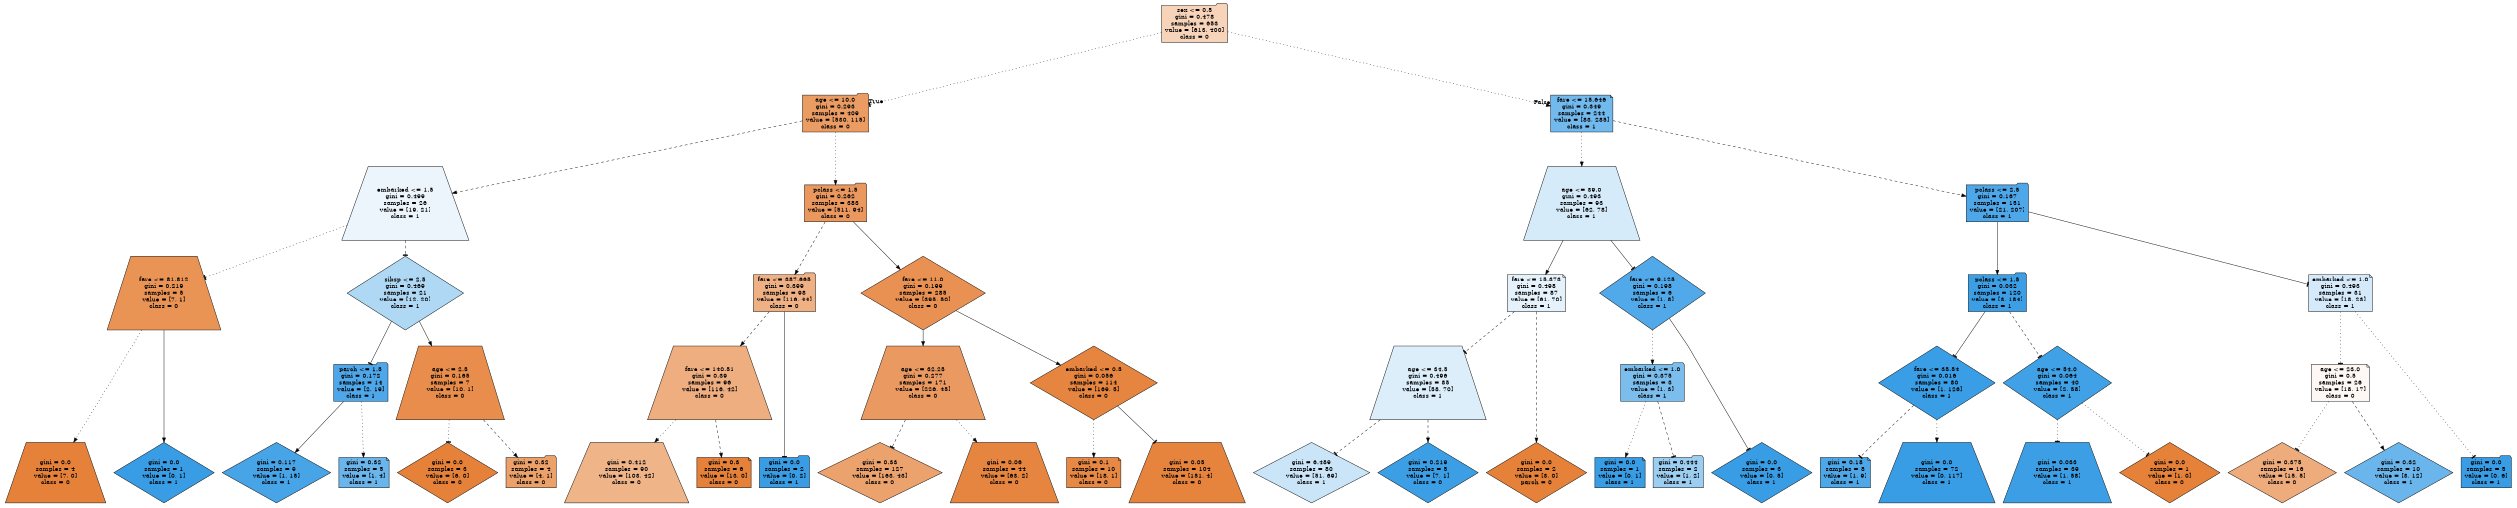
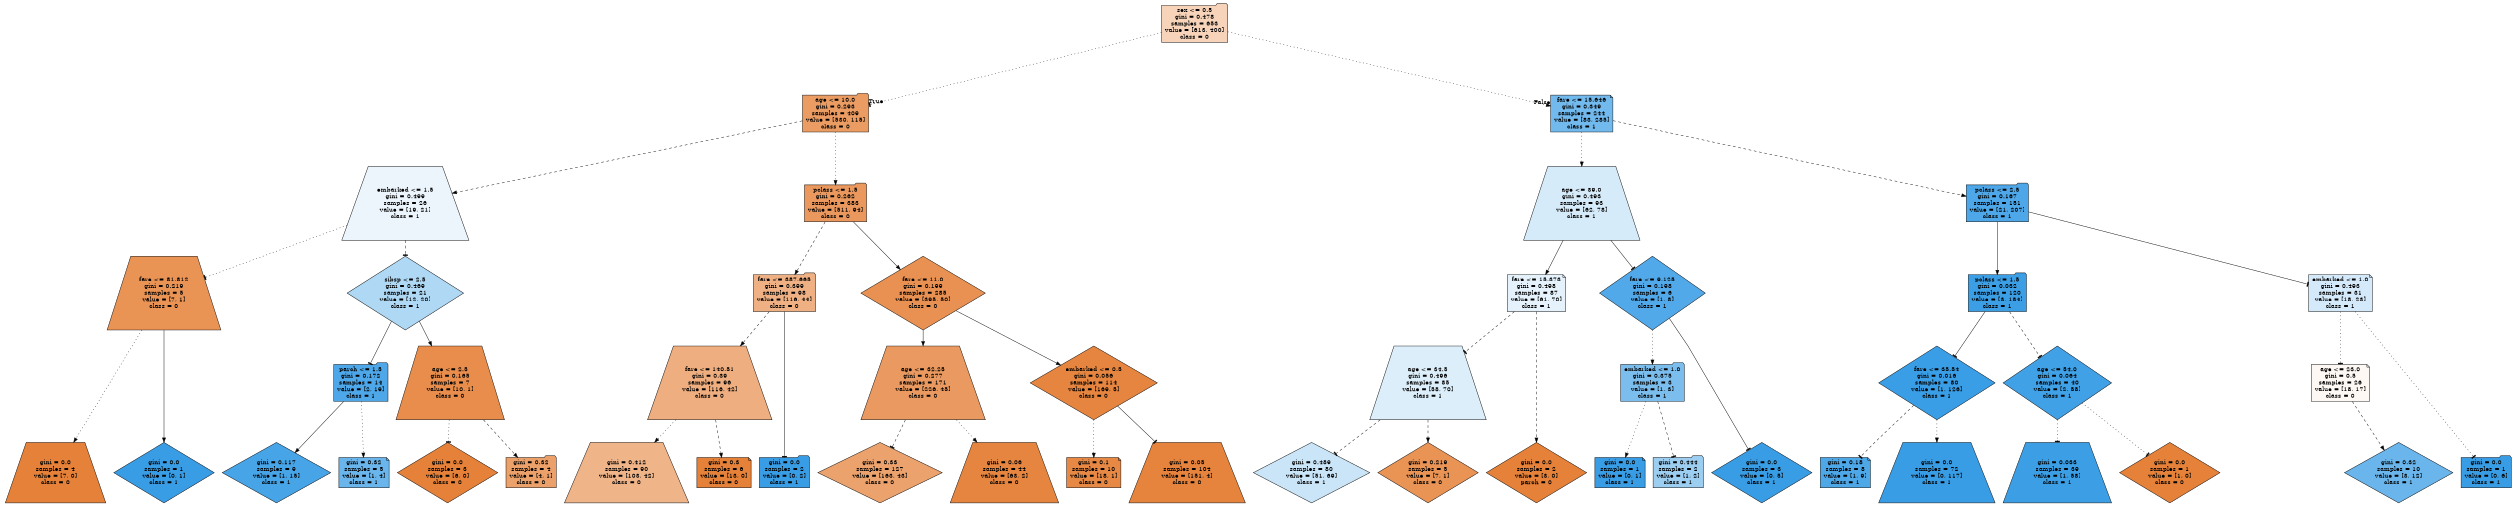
node "gini = 6.489 samples = 80 value = [51, 69] class = 1": label "gini = 6.489 samples = 80 value = [51, 69] class = 1" -> "gini = 0.489 samples = 80 value = [51, 69] class = 1"
node "gini = 0.219 samples = 5 value = [7, 1] class = 0": fillcolor #399de5fb -> #e58139db
node "gini = 0.375 samples = 16 value = [15, 5] class = 0": removed
node "gini = 0.0 samples = 5 value = [0, 6] class = 1": label "gini = 0.0 samples = 5 value = [0, 6] class = 1" -> "gini = 0.0 samples = 1 value = [0, 6] class = 1"
